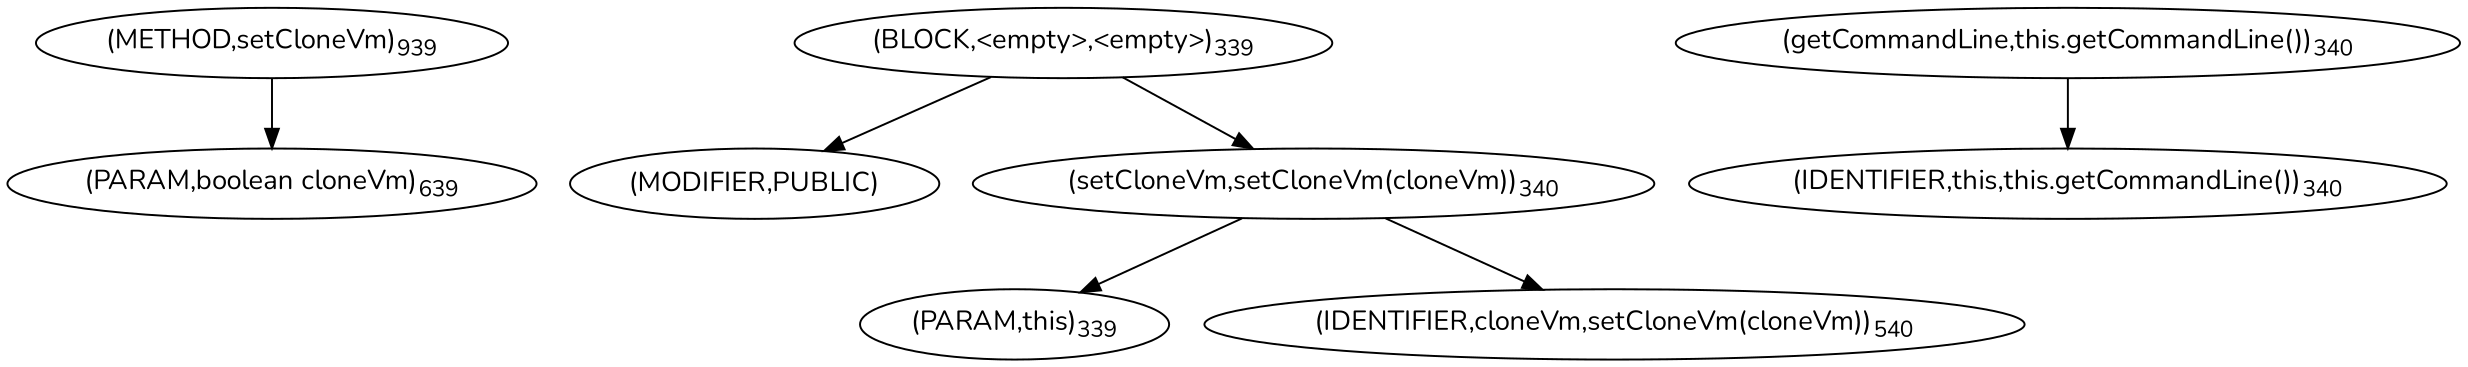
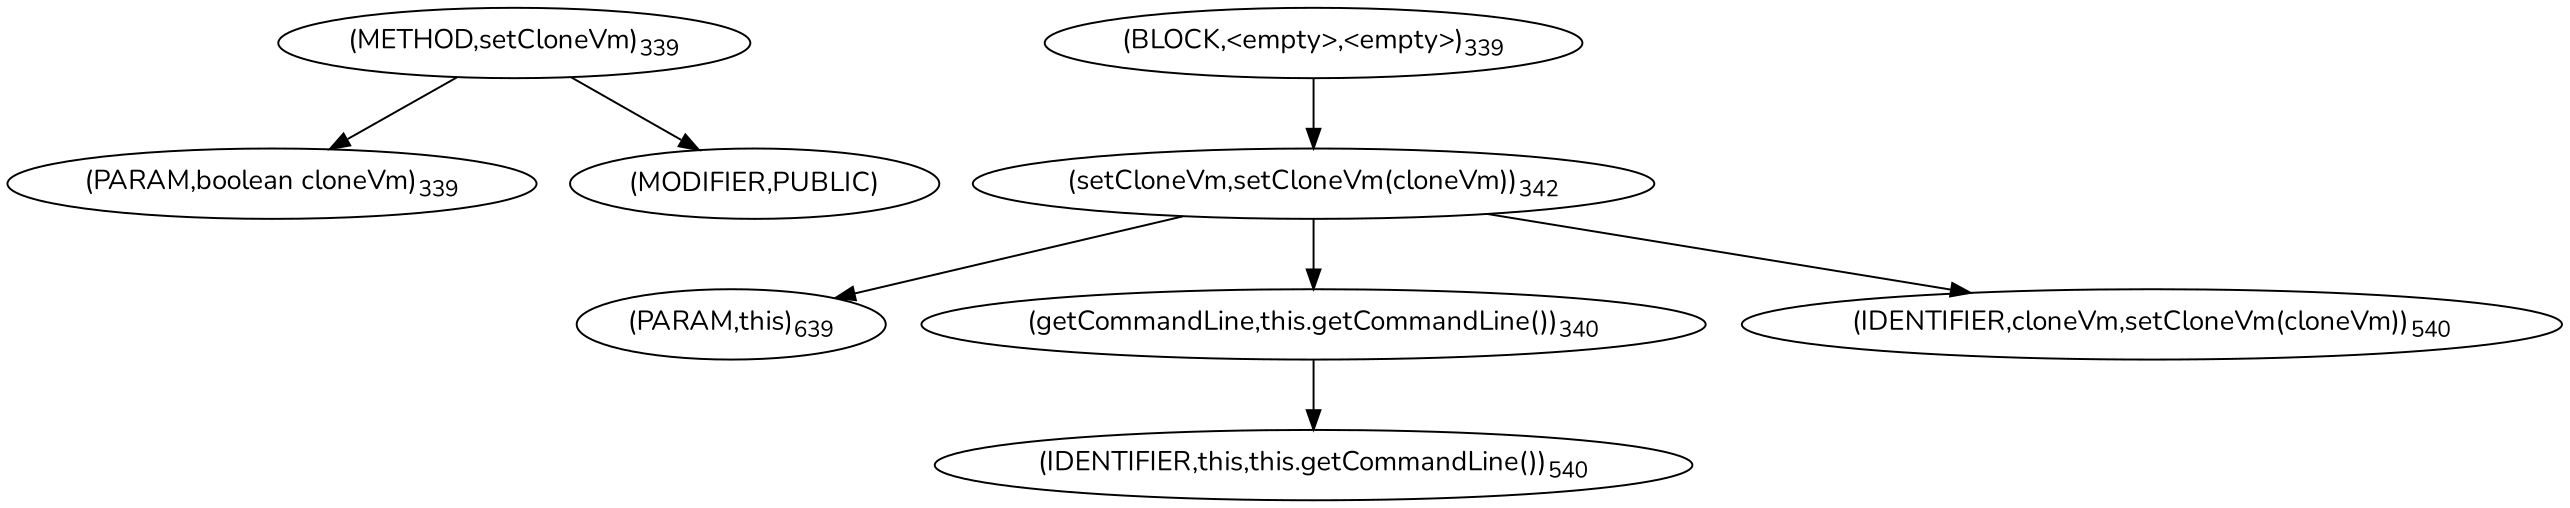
node "(METHOD,setCloneVm)": text "939" -> "339"
edge "(BLOCK,<empty>,<empty>)" -> "(MODIFIER,PUBLIC)": now "(METHOD,setCloneVm)" -> "(MODIFIER,PUBLIC)"
node "(PARAM,boolean cloneVm)": text "639" -> "339"
node "(setCloneVm,setCloneVm(cloneVm))": text "340" -> "342"
node "(IDENTIFIER,this,this.getCommandLine())": text "340" -> "540"
edge "(setCloneVm,setCloneVm(cloneVm))" -> "(getCommandLine,this.getCommandLine())": added
node "(PARAM,this)": text "339" -> "639"
